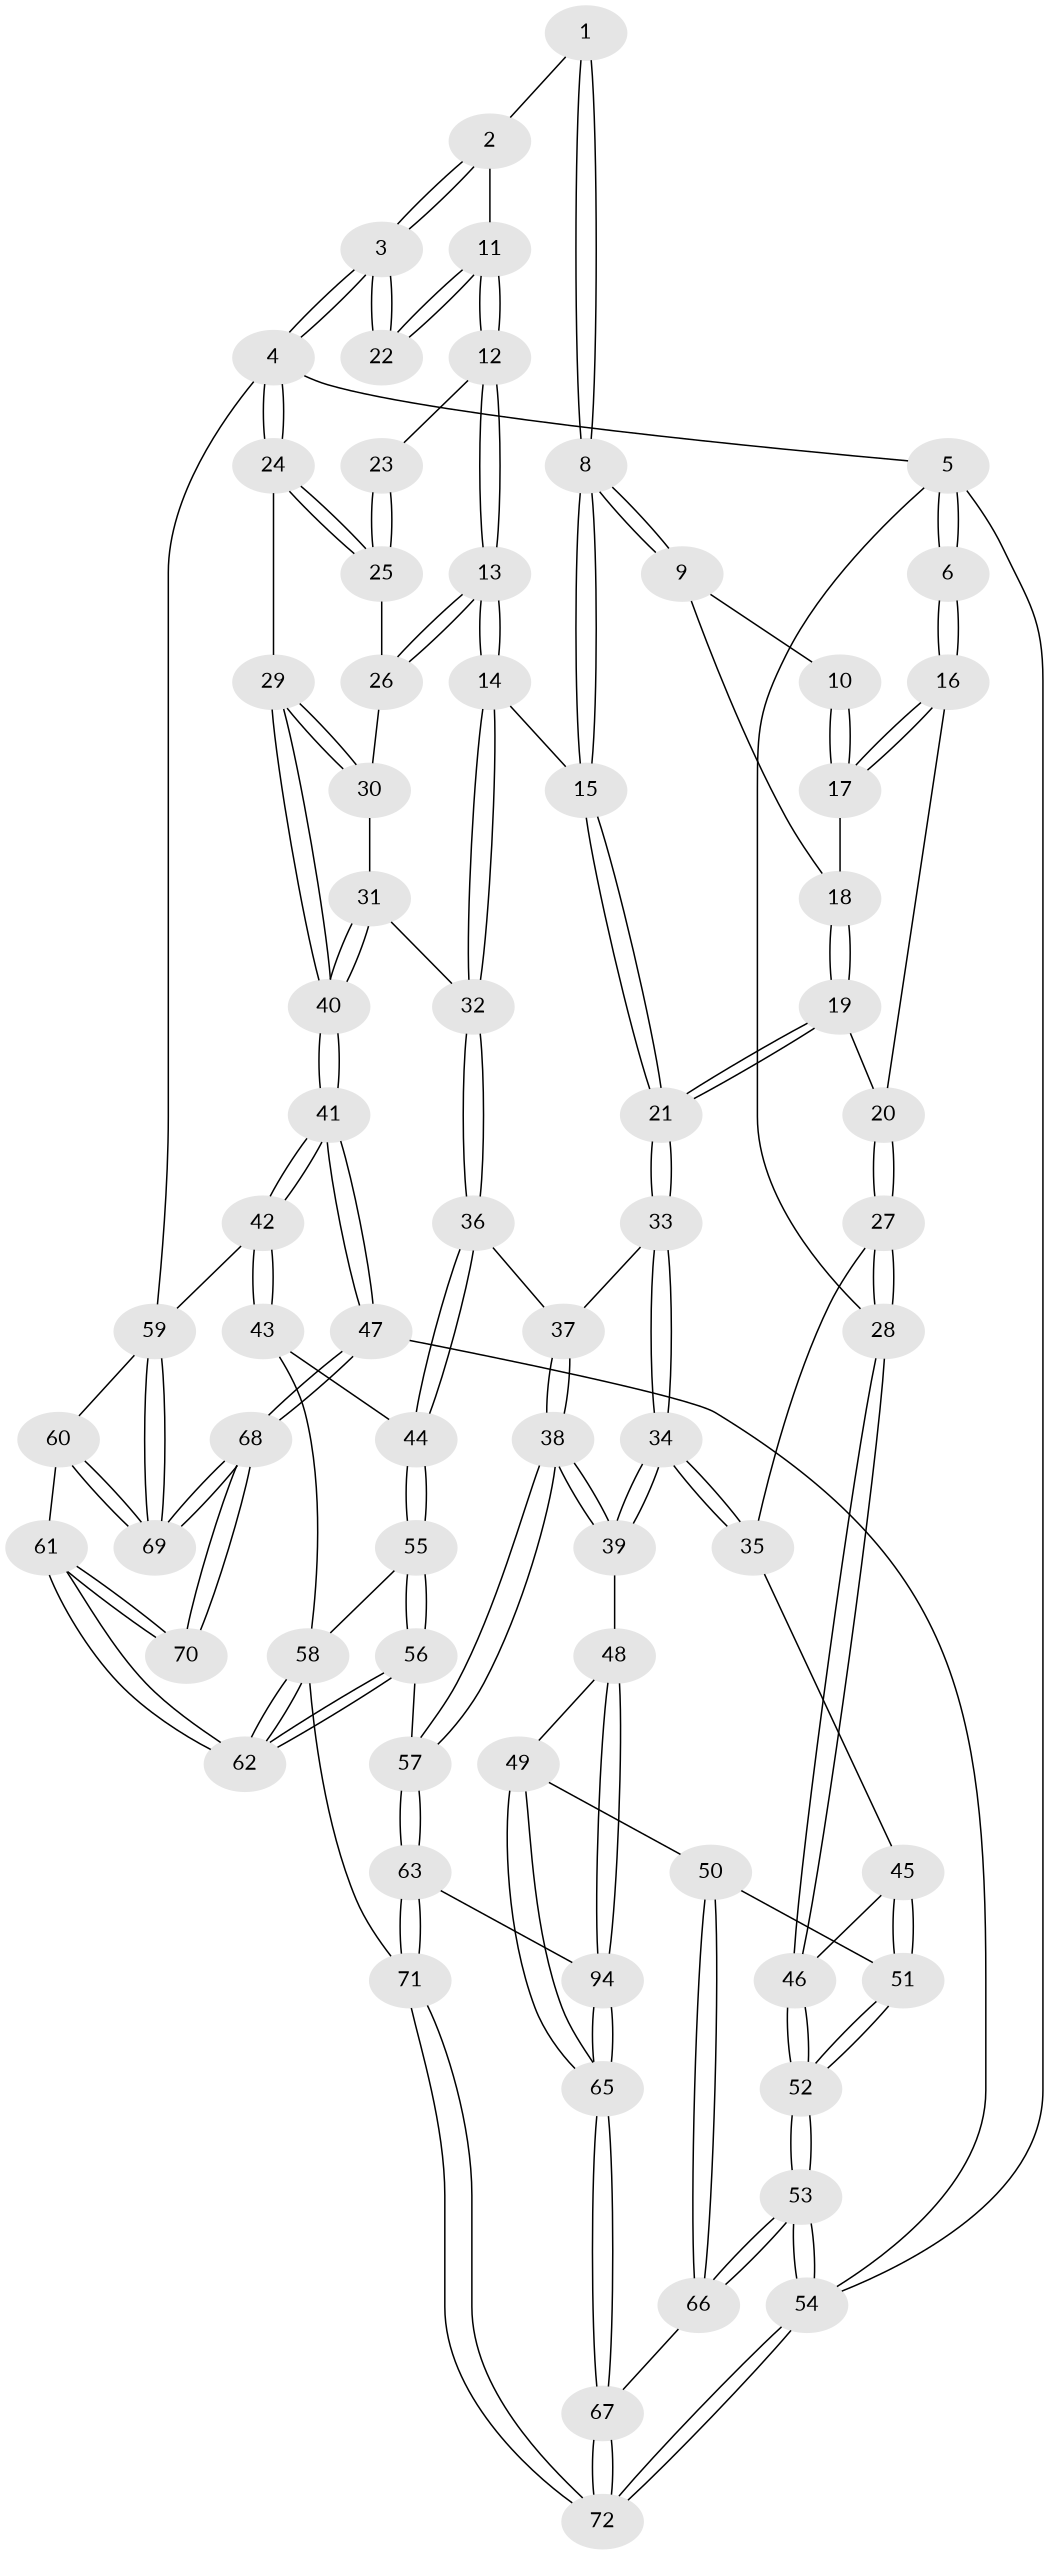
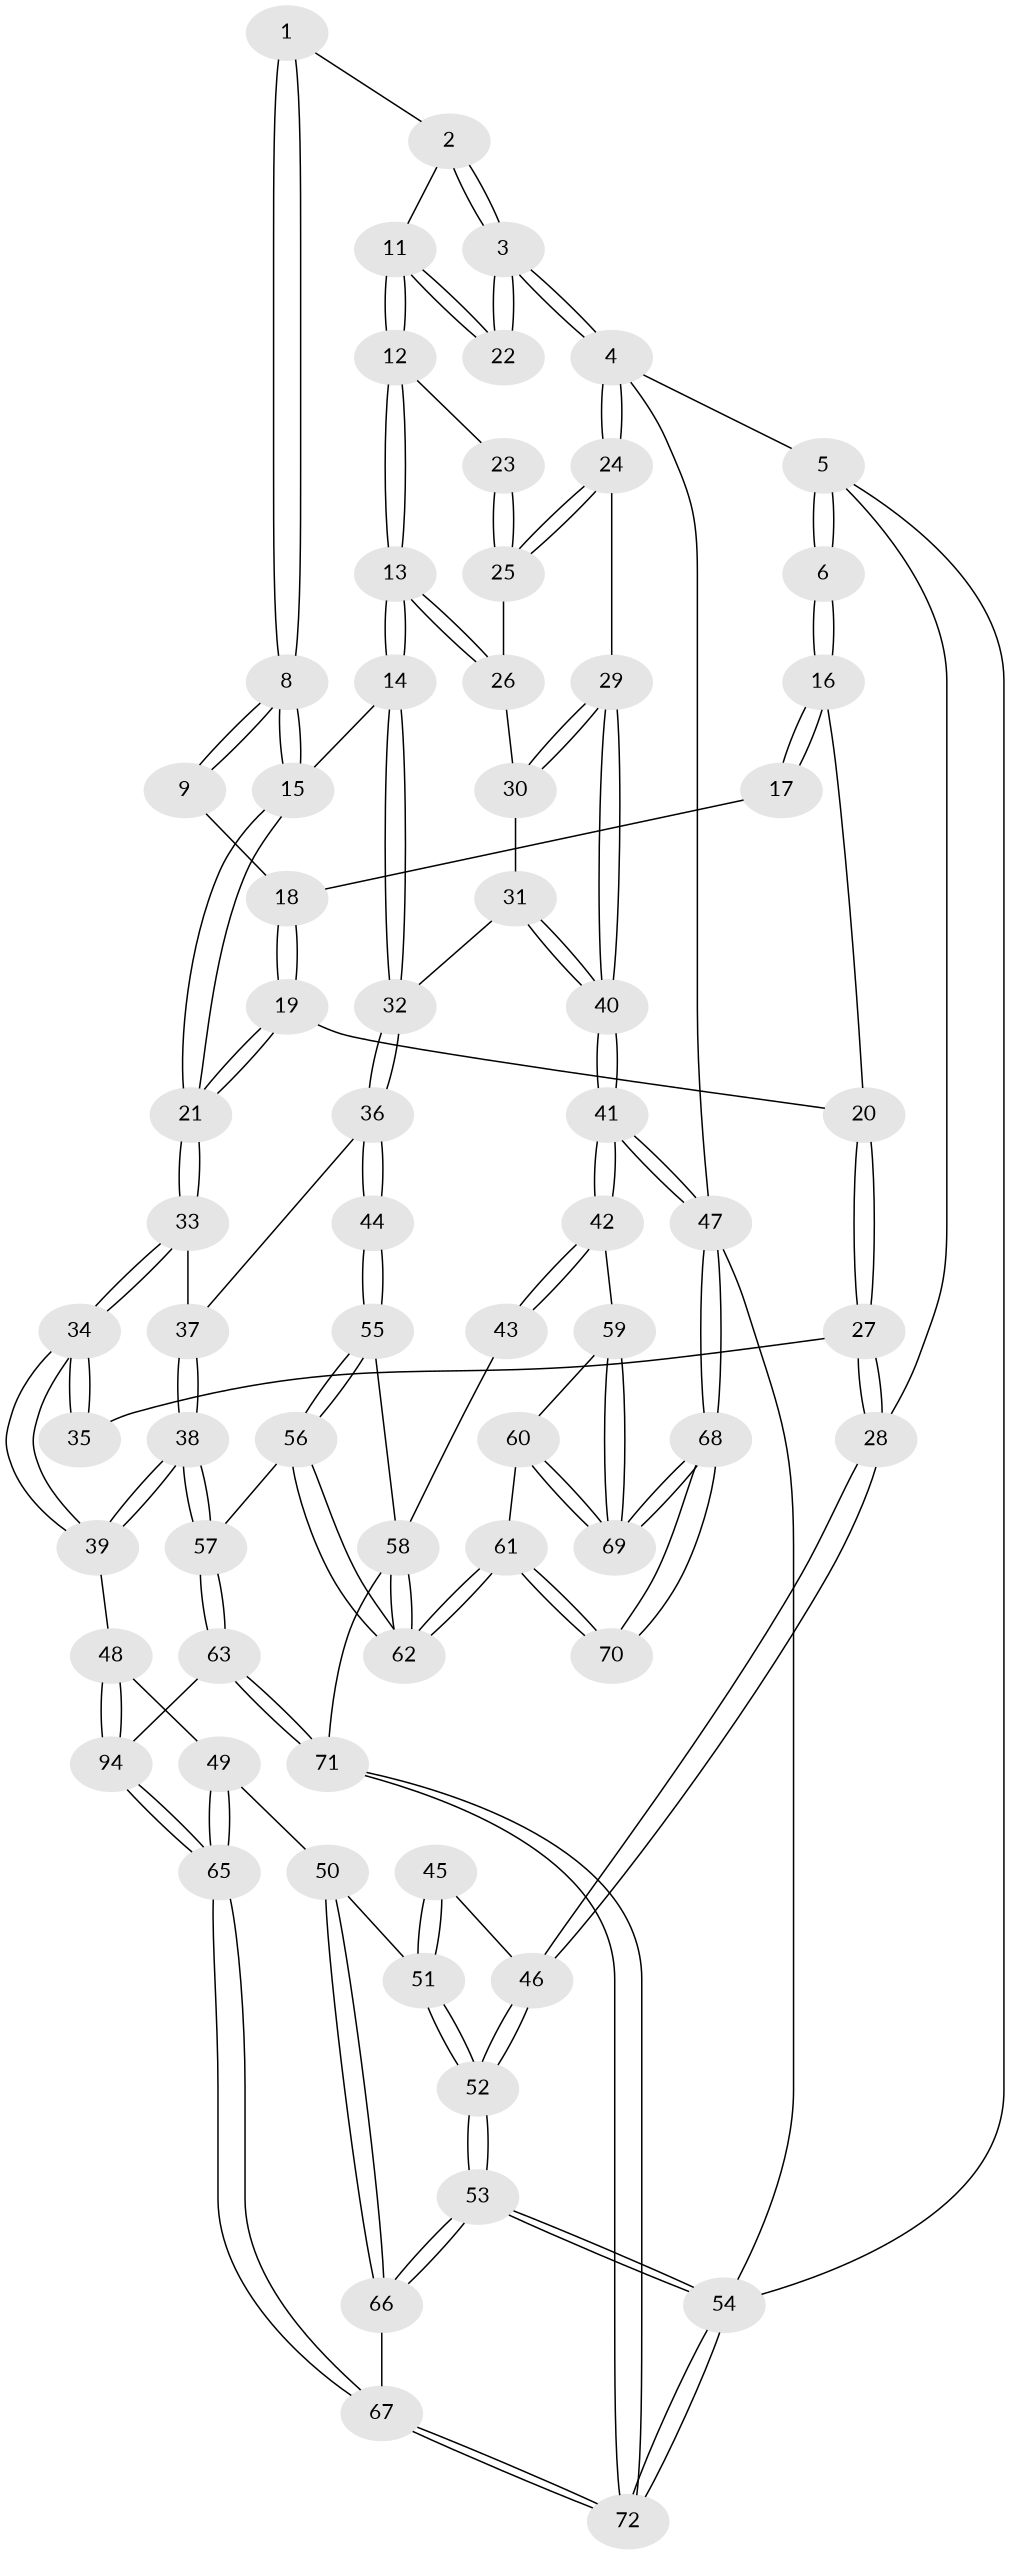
node "10": removed
edge "4" -- "59": now "4" -- "47"
edge "43" -- "44": removed
edge "35" -- "45": removed
